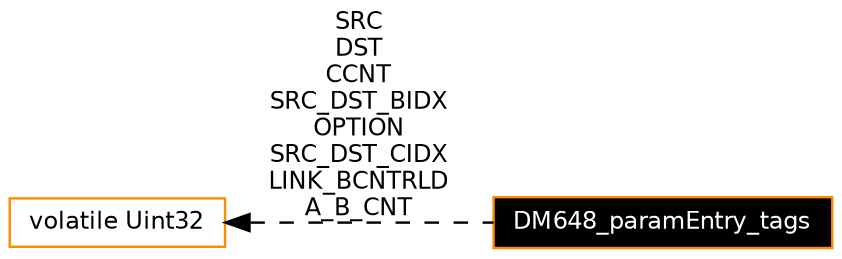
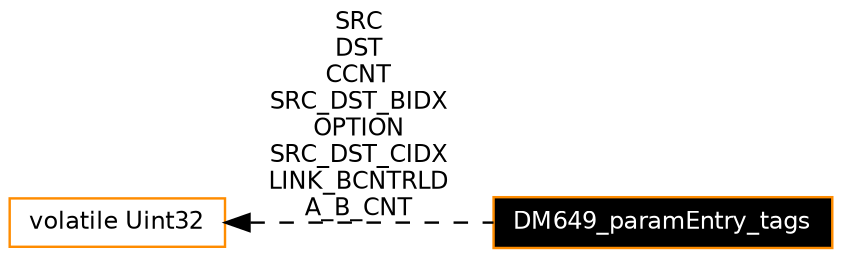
node "DM648_paramEntry_tags": label "DM648_paramEntry_tags" -> "DM649_paramEntry_tags"
